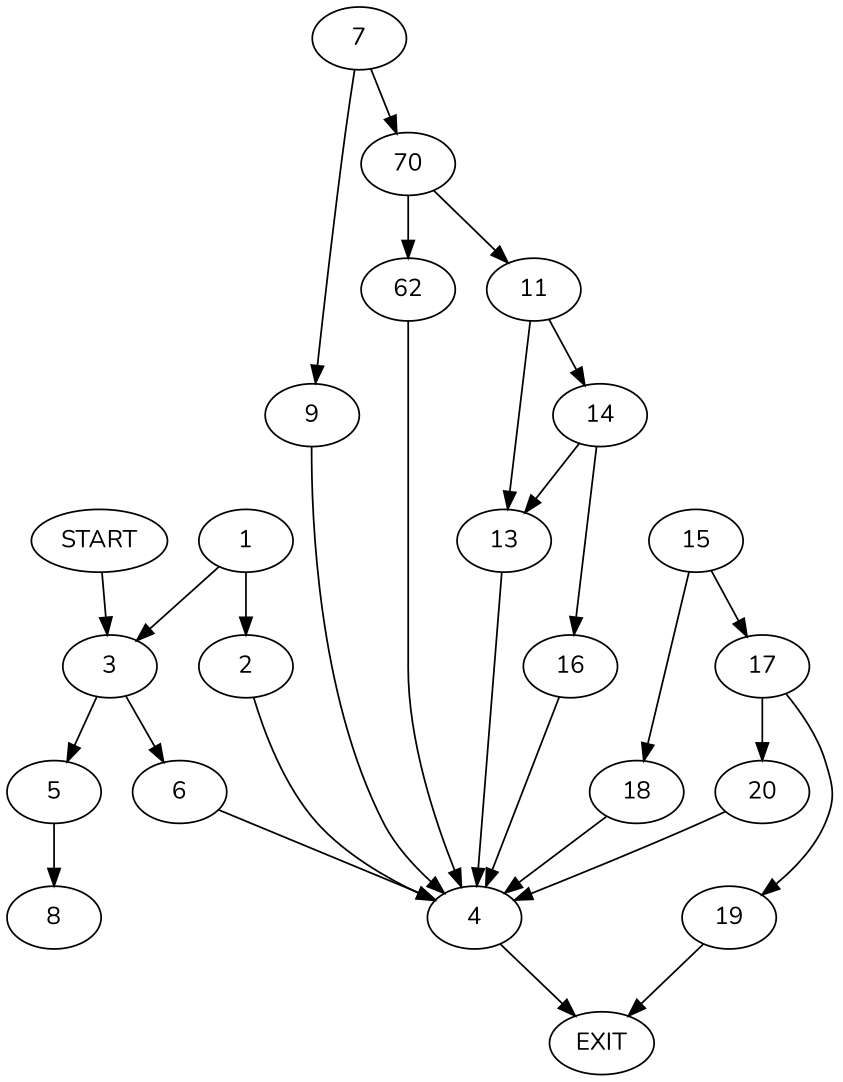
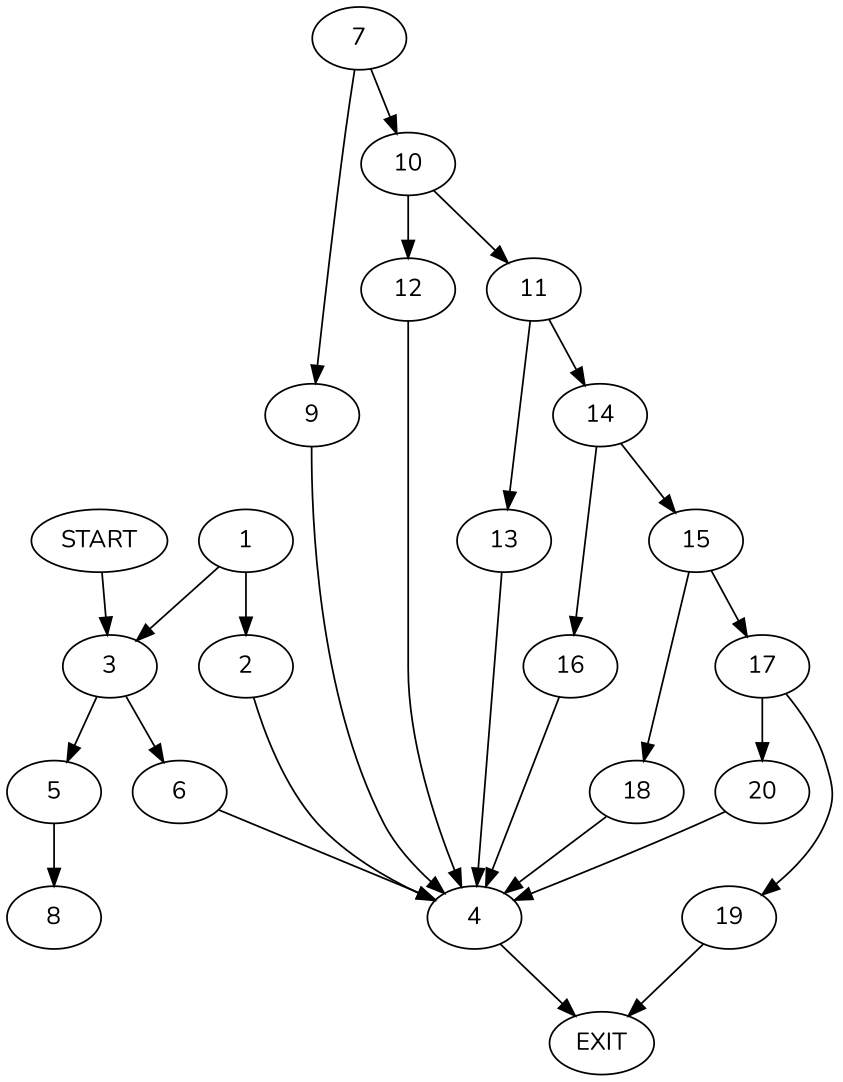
node "70": label "70" -> "10"
node "62": label "62" -> "12"
edge "14" -> "13": now "14" -> "15"
